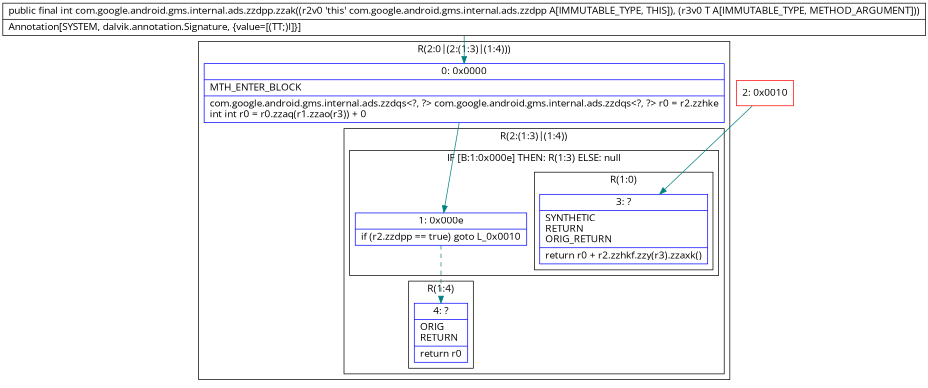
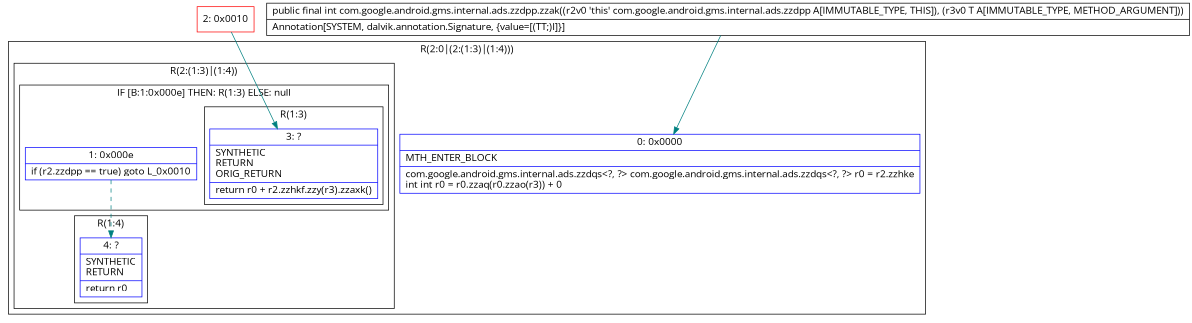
node "0: 0x0000": text "int int r0 = r0.zzaq(r1.zzao(r3)) + 0" -> "int int r0 = r0.zzaq(r0.zzao(r3)) + 0"
edge "0: 0x0000" -> "1: 0x000e": removed
cluster "R(1:0)": label "R(1:0)" -> "R(1:3)"
node "4: ?": text "ORIG" -> "SYNTHETIC"
